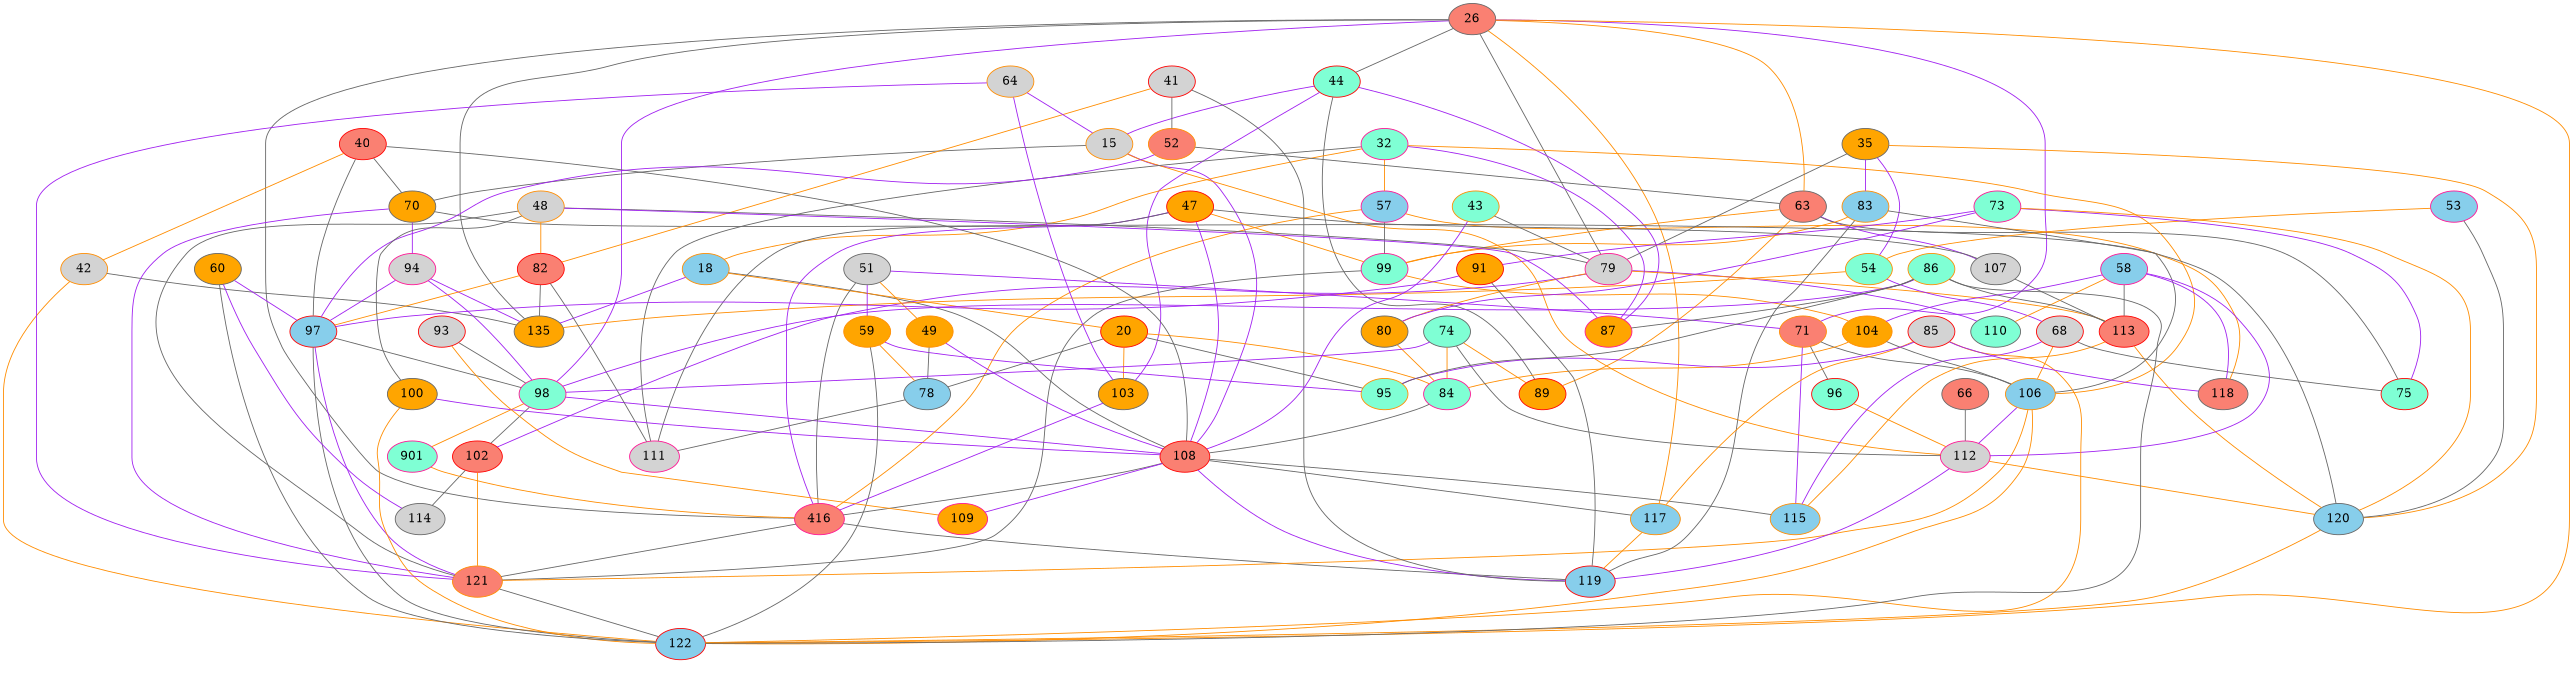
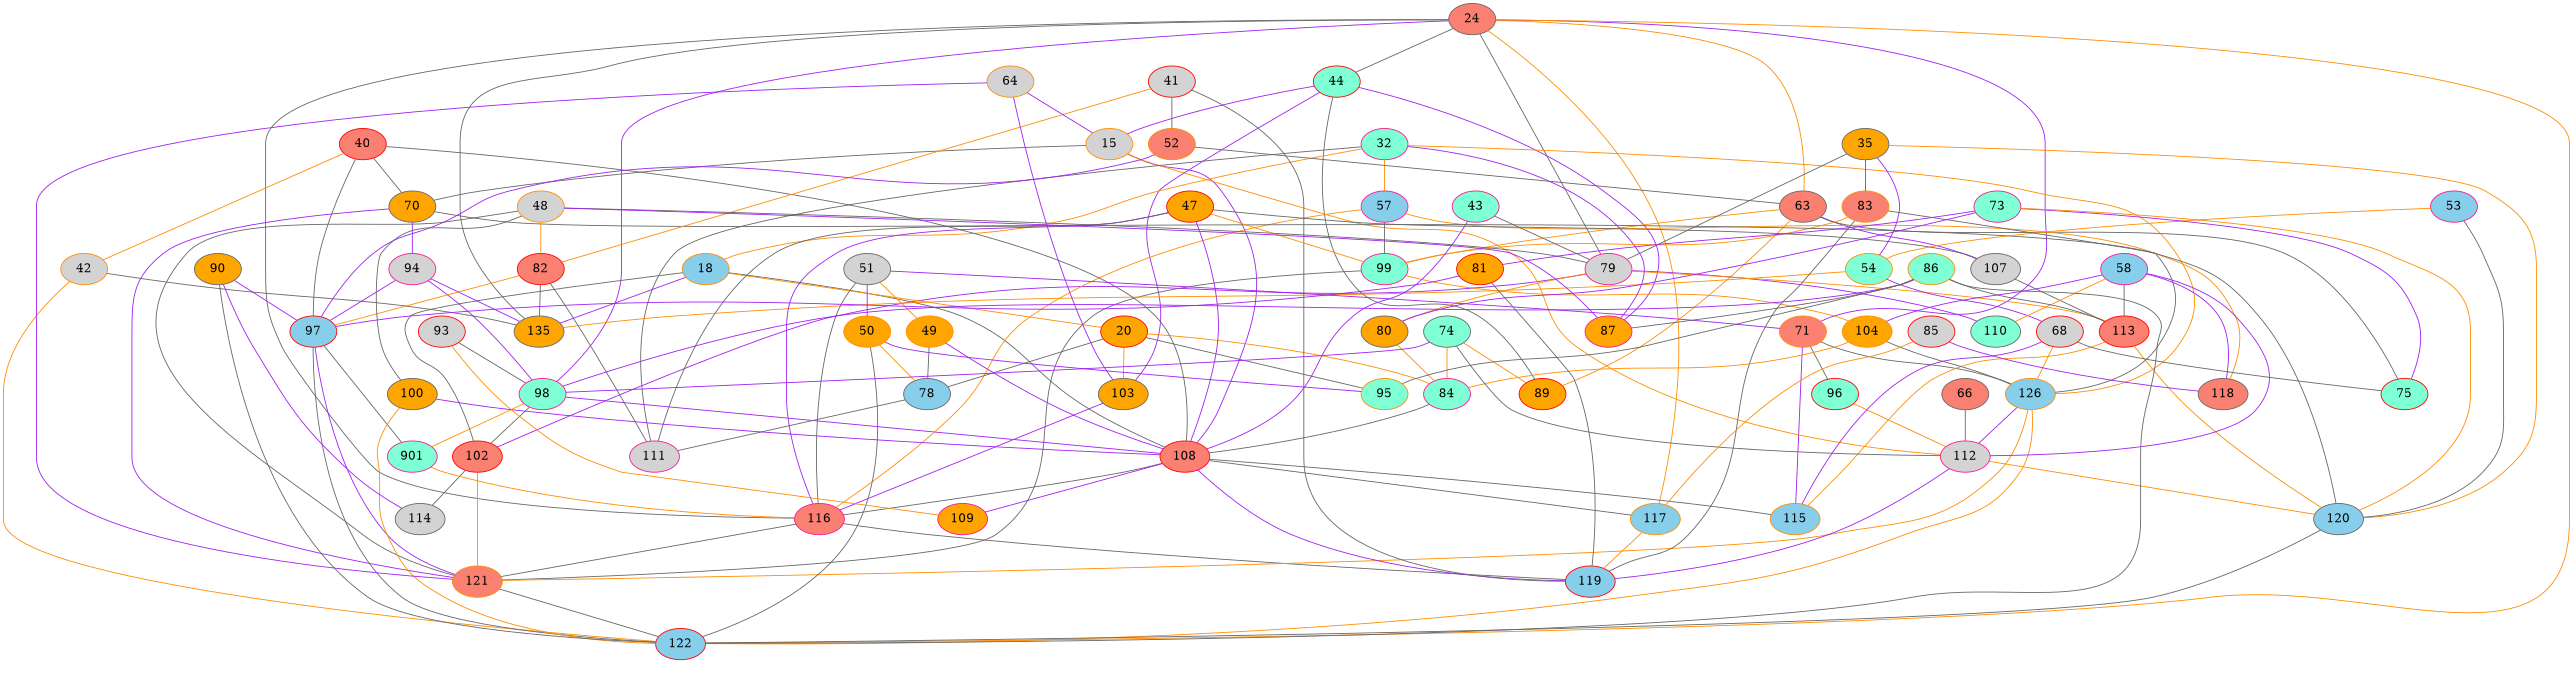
node "26": label "26" -> "24"
node "43": color darkorange -> deeppink
node "83": fillcolor skyblue -> salmon
node "60": label "60" -> "90"
node "91": label "91" -> "81"
edge "18" -- "102": added
node "59": label "59" -> "50"
edge "97" -- "98": now "97" -- "901"
edge "85" -- "95": removed
node "106": label "106" -> "126"
node "416": label "416" -> "116"
edge "85" -- "122": removed
edge "120" -- "122": color darkorange -> gray40
